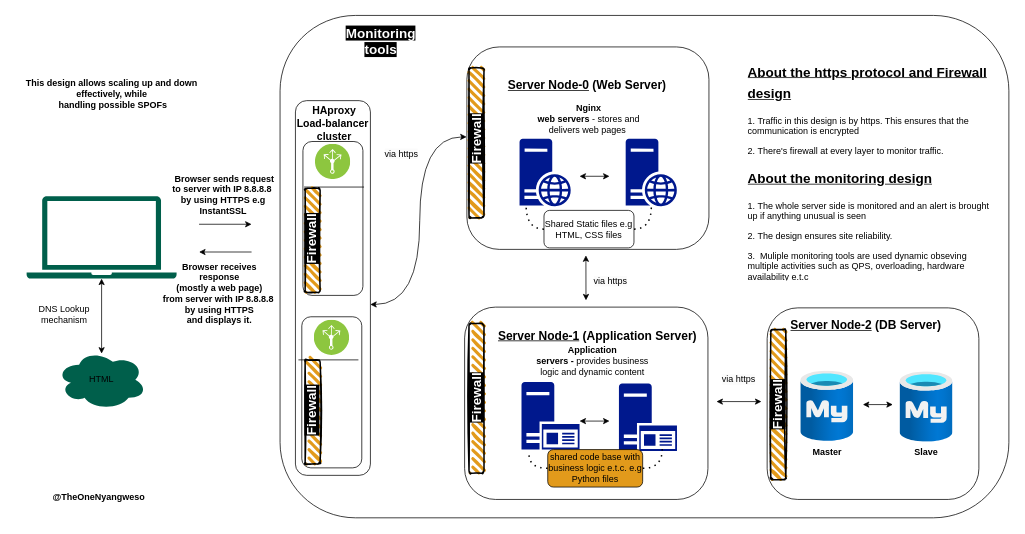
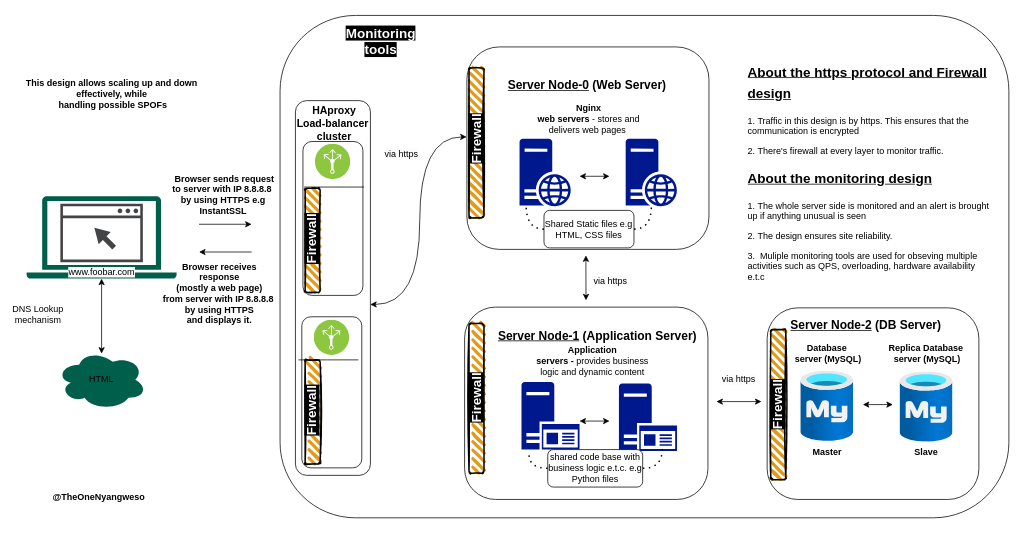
node "About the monitoring design1. The whole server side is monitored and an alert is brought up if anything unusual is seen 2. The design ensures site reliability. 3. Muliple monitoring tools are used dynamic obseving multiple activities such as QPS, overloading, hardware availability e.t.c": label "About the monitoring design1. The whole server side is monitored and an alert is brought up if anything unusual is seen 2. The design ensures site reliability. 3. Muliple monitoring tools are used dynamic obseving multiple activities such as QPS, overloading, hardware availability e.t.c" -> "About the monitoring design1. The whole server side is monitored and an alert is brought up if anything unusual is seen 2. The design ensures site reliability. 3. Muliple monitoring tools are used for obseving multiple activities such as QPS, overloading, hardware availability e.t.c"
node "www.foobar.com": added
node "DNS Lookup mechanism": moved (64, 314) -> (38, 314)
node "Database server (MySQL)": added
node "Replica Database server (MySQL)": added
node "shared code base with business logic e.t.c. e.g Python files": fillcolor #e29a1b -> #ffffff
